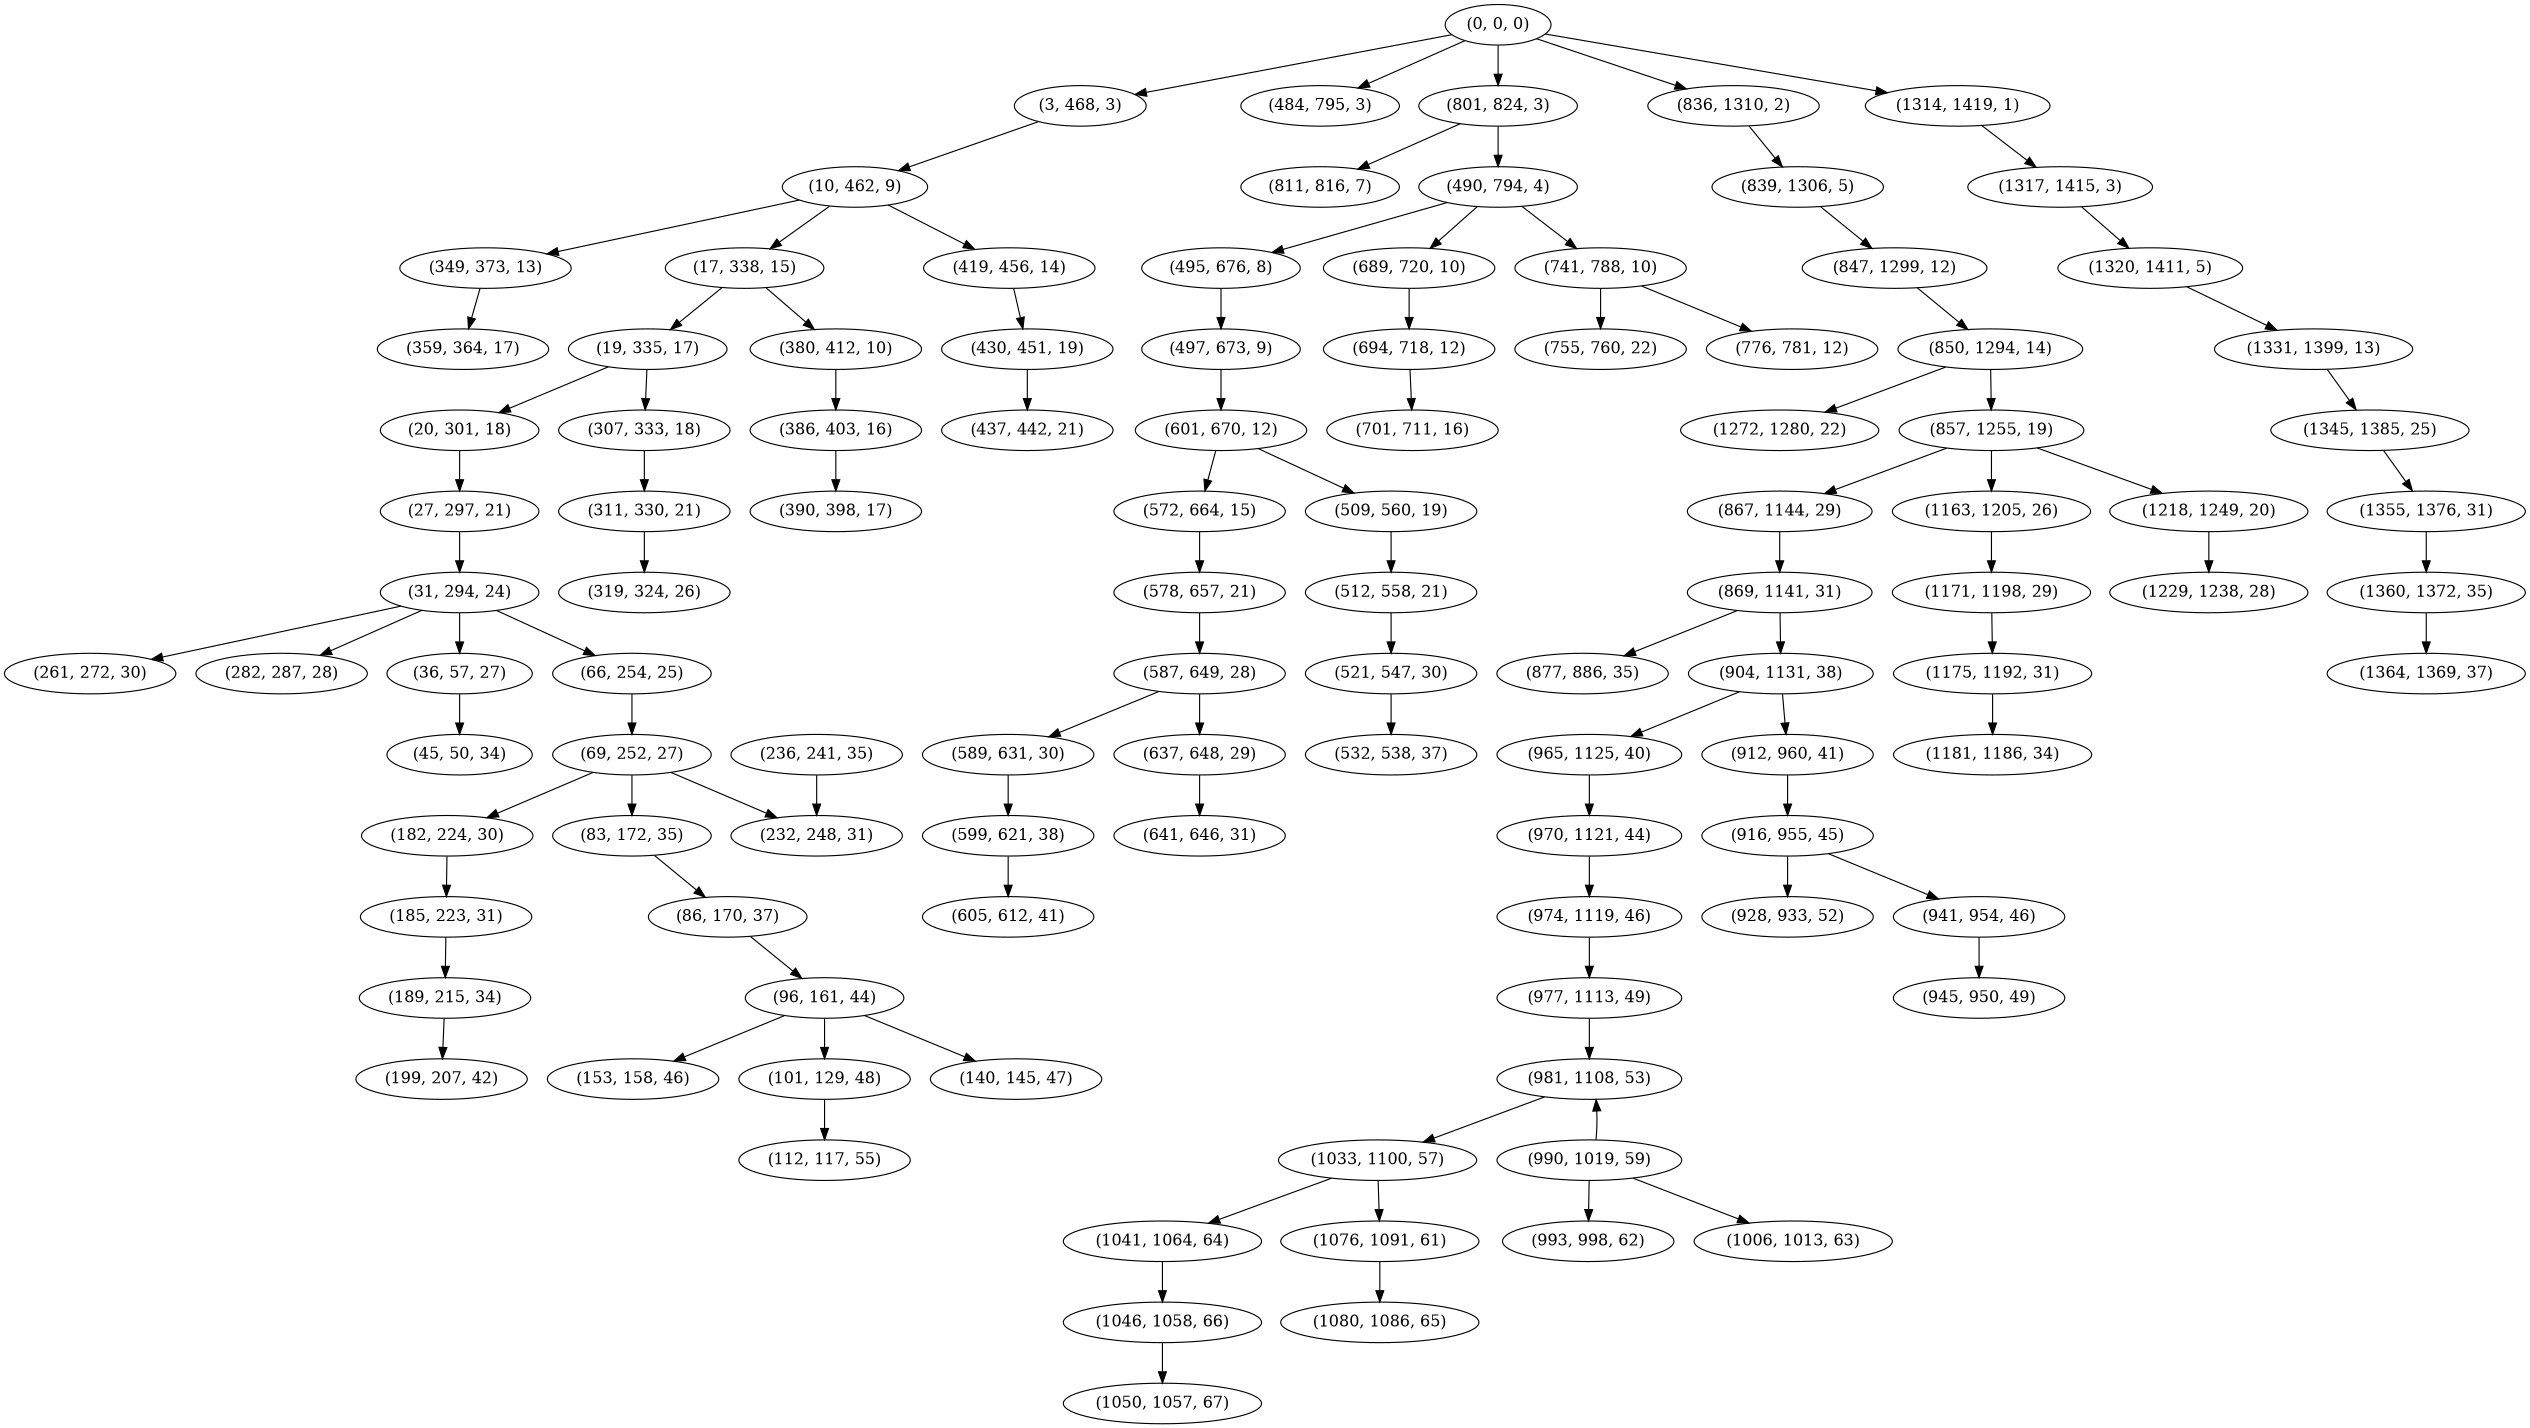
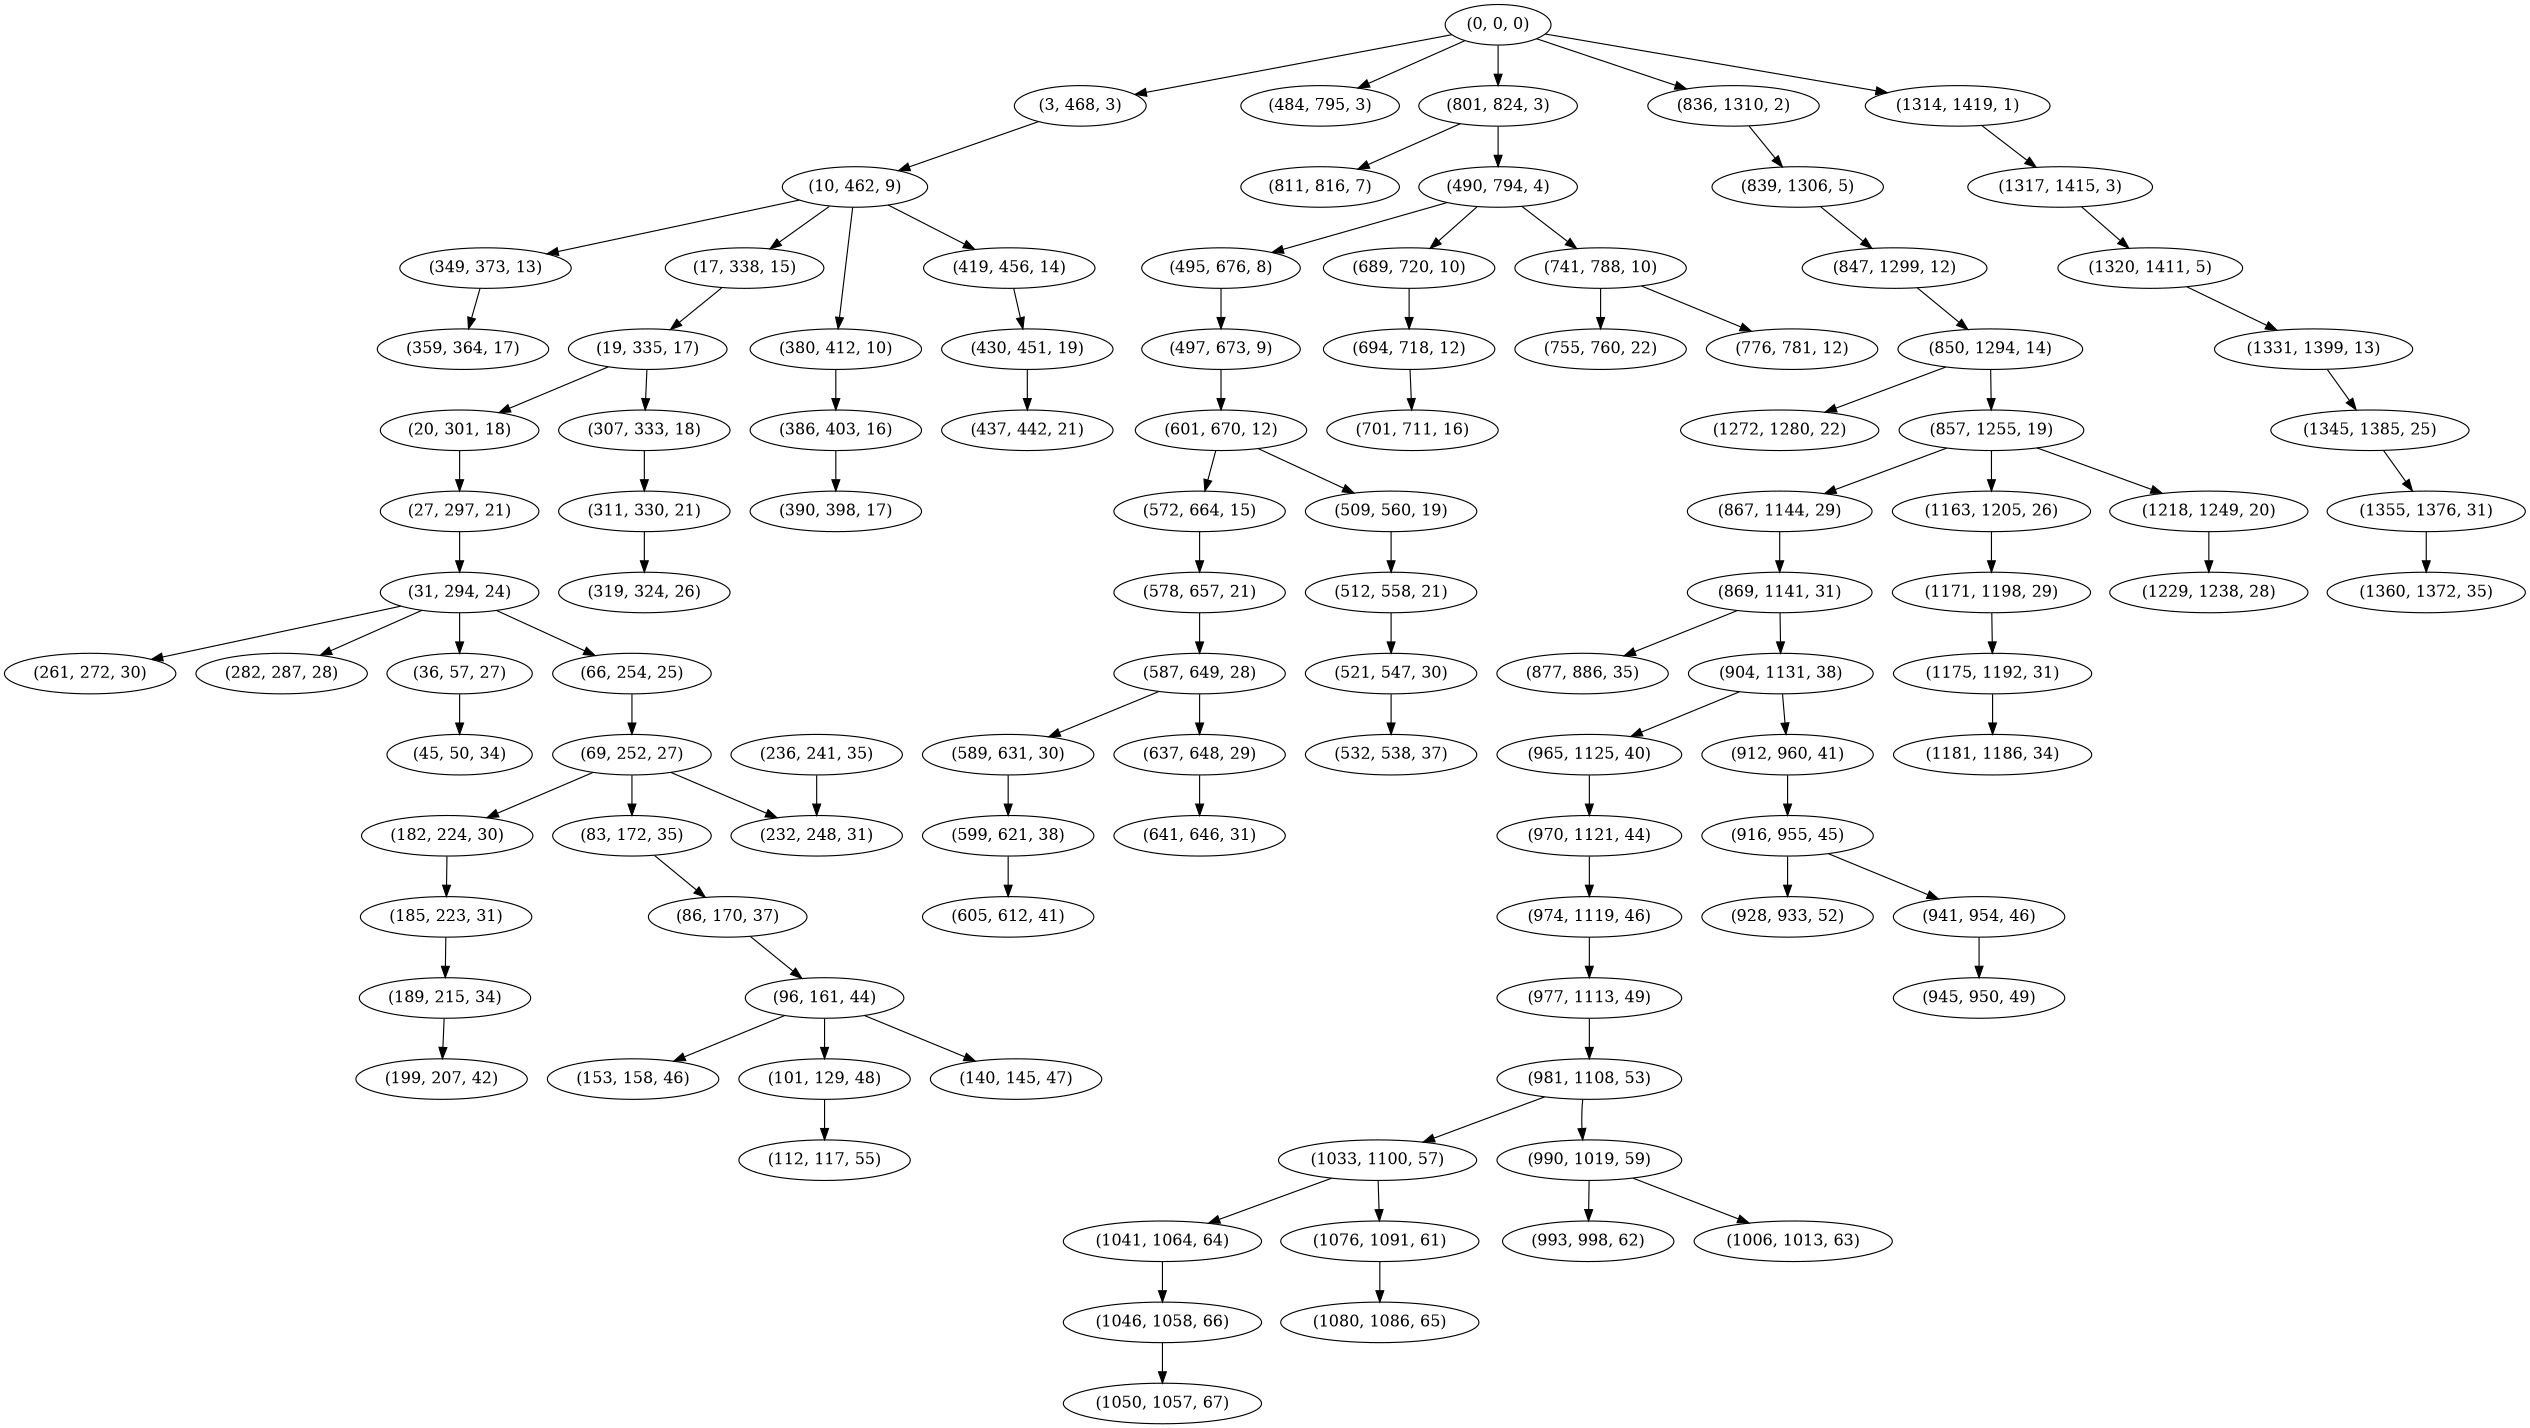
edge "(17, 338, 15)" -> "(380, 412, 10)": now "(10, 462, 9)" -> "(380, 412, 10)"
node "(1364, 1369, 37)": removed
edge "(990, 1019, 59)" -> "(981, 1108, 53)": reversed
